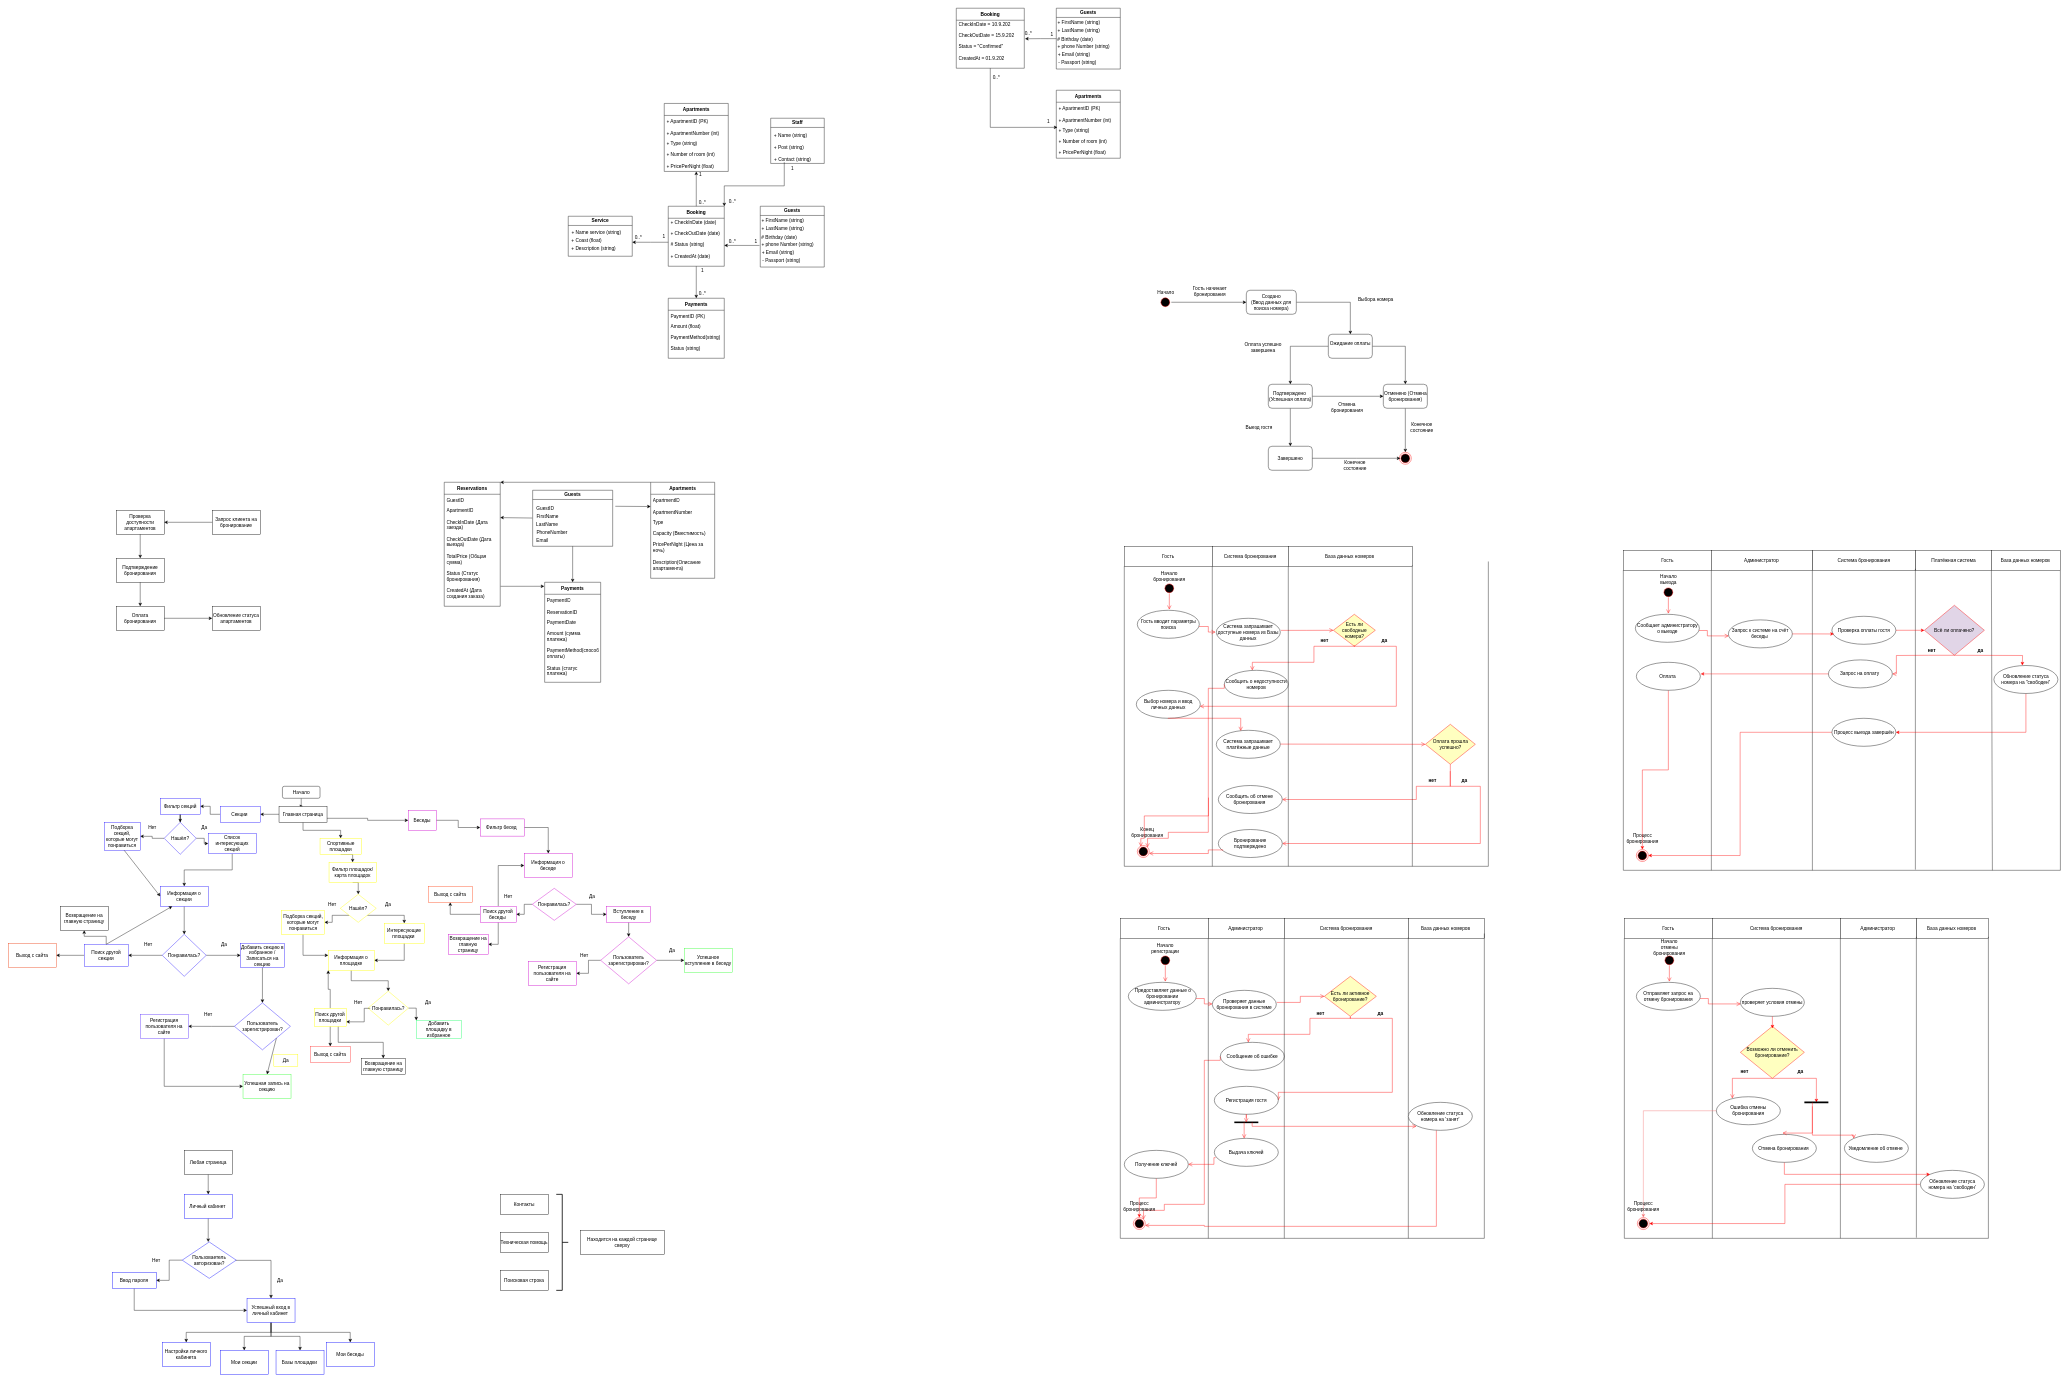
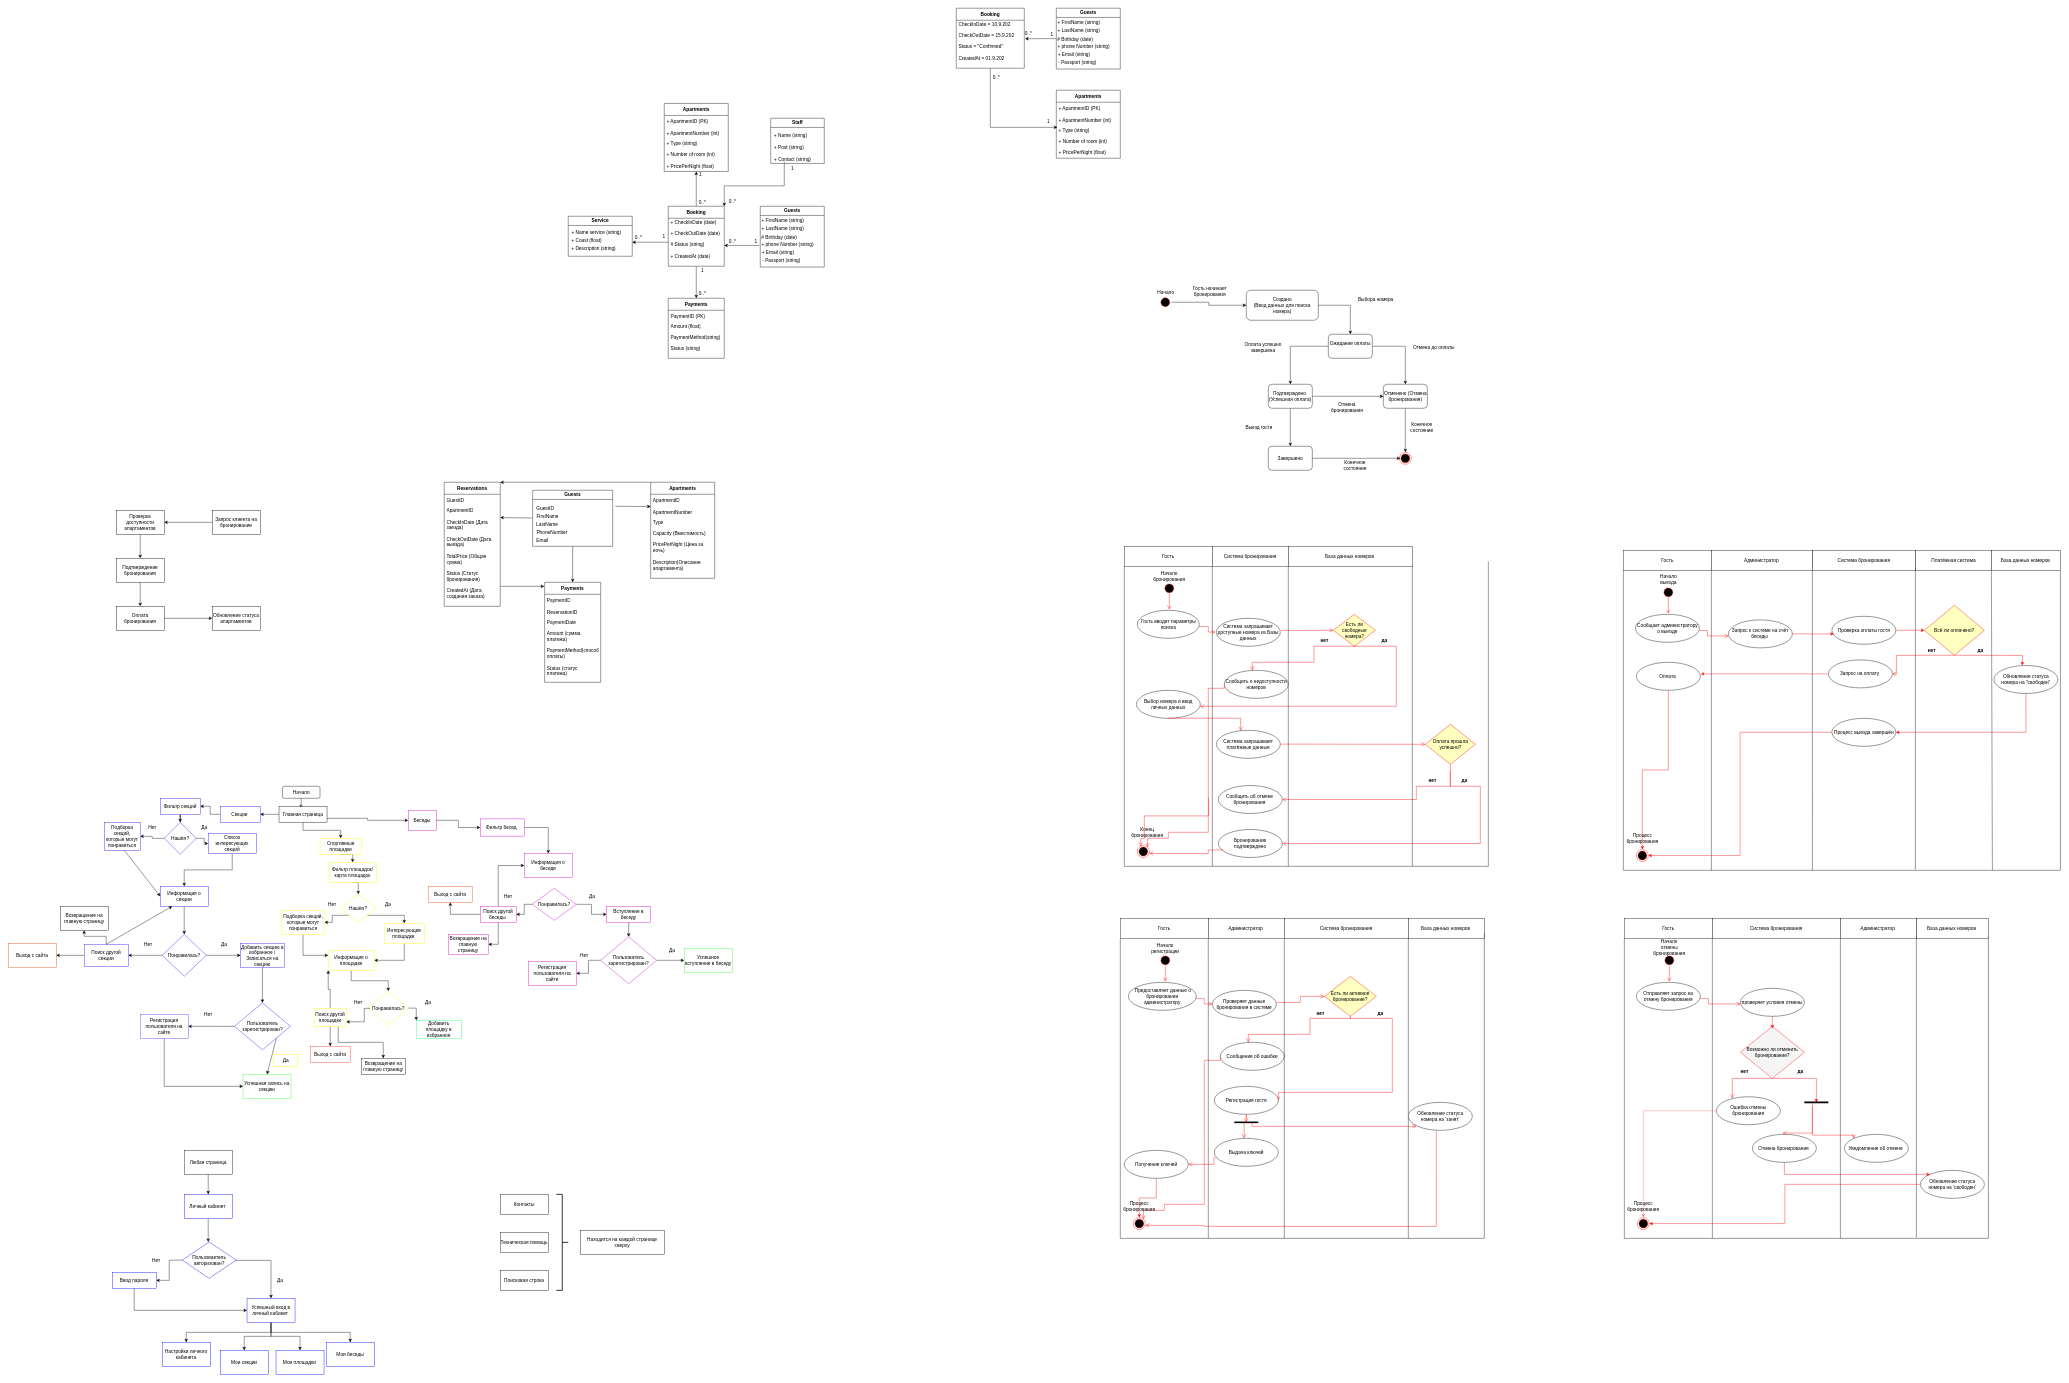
node "Создано (Ввод данных для поиска номера)": size 50x24 -> 72x30
node "Отмена до оплаты": added
node "Всё ли оплачено?": fillcolor #e1d5e7 -> #ffffc0
node "Возможно ли отменить бронирование?": fillcolor #ffffc0 -> #f5f5f5
node "Базы площадки": label "Базы площадки" -> "Мои площадки"
